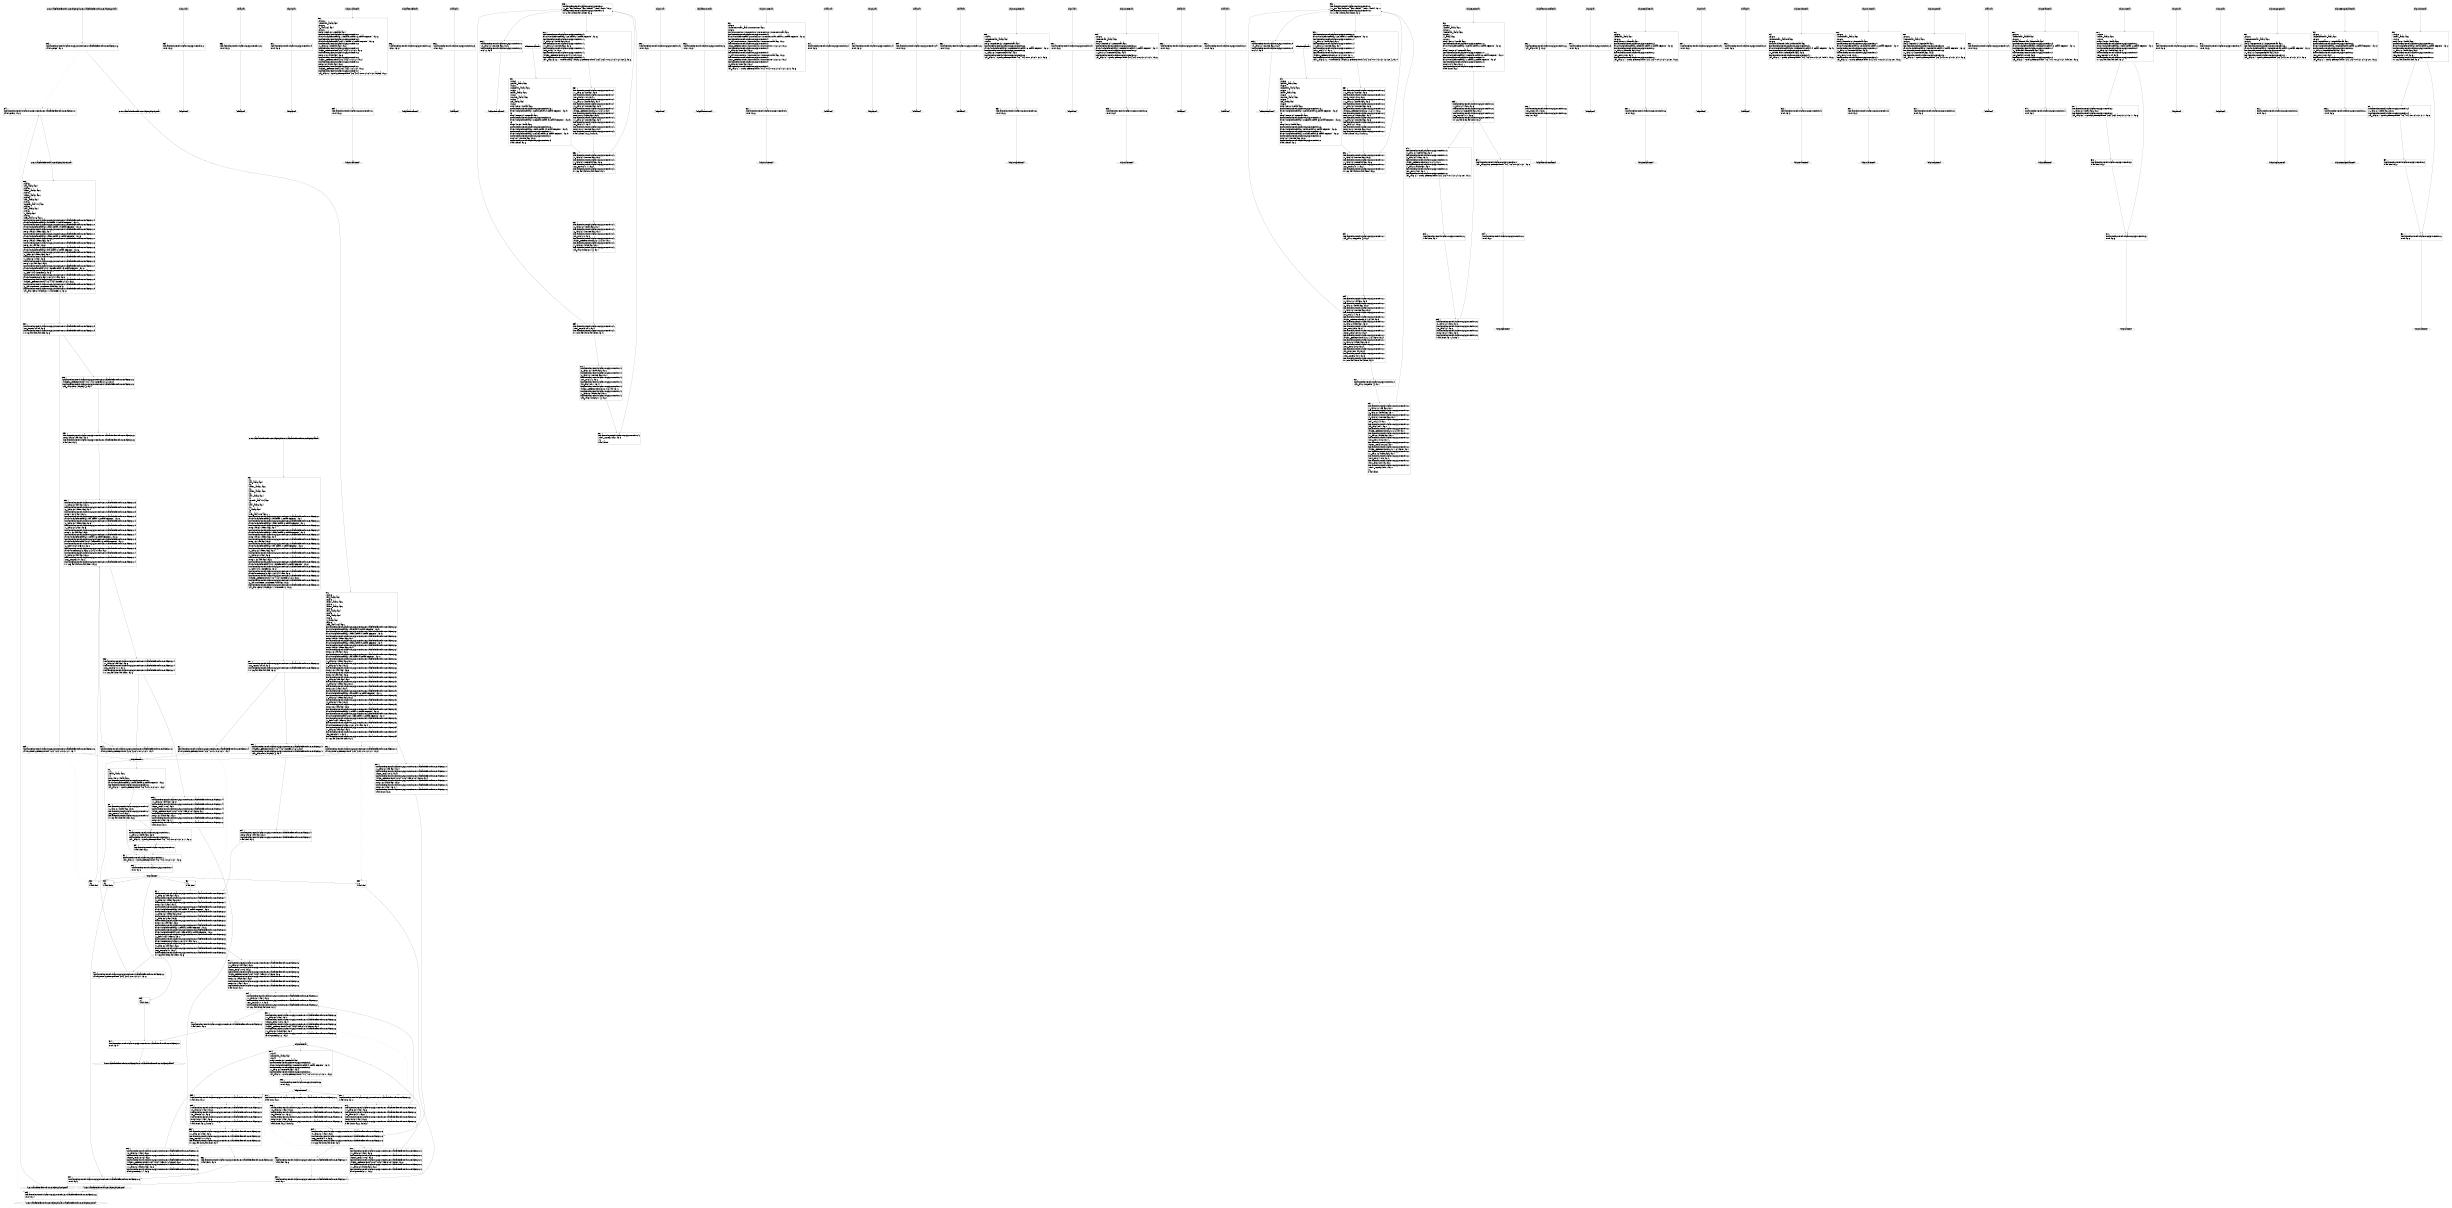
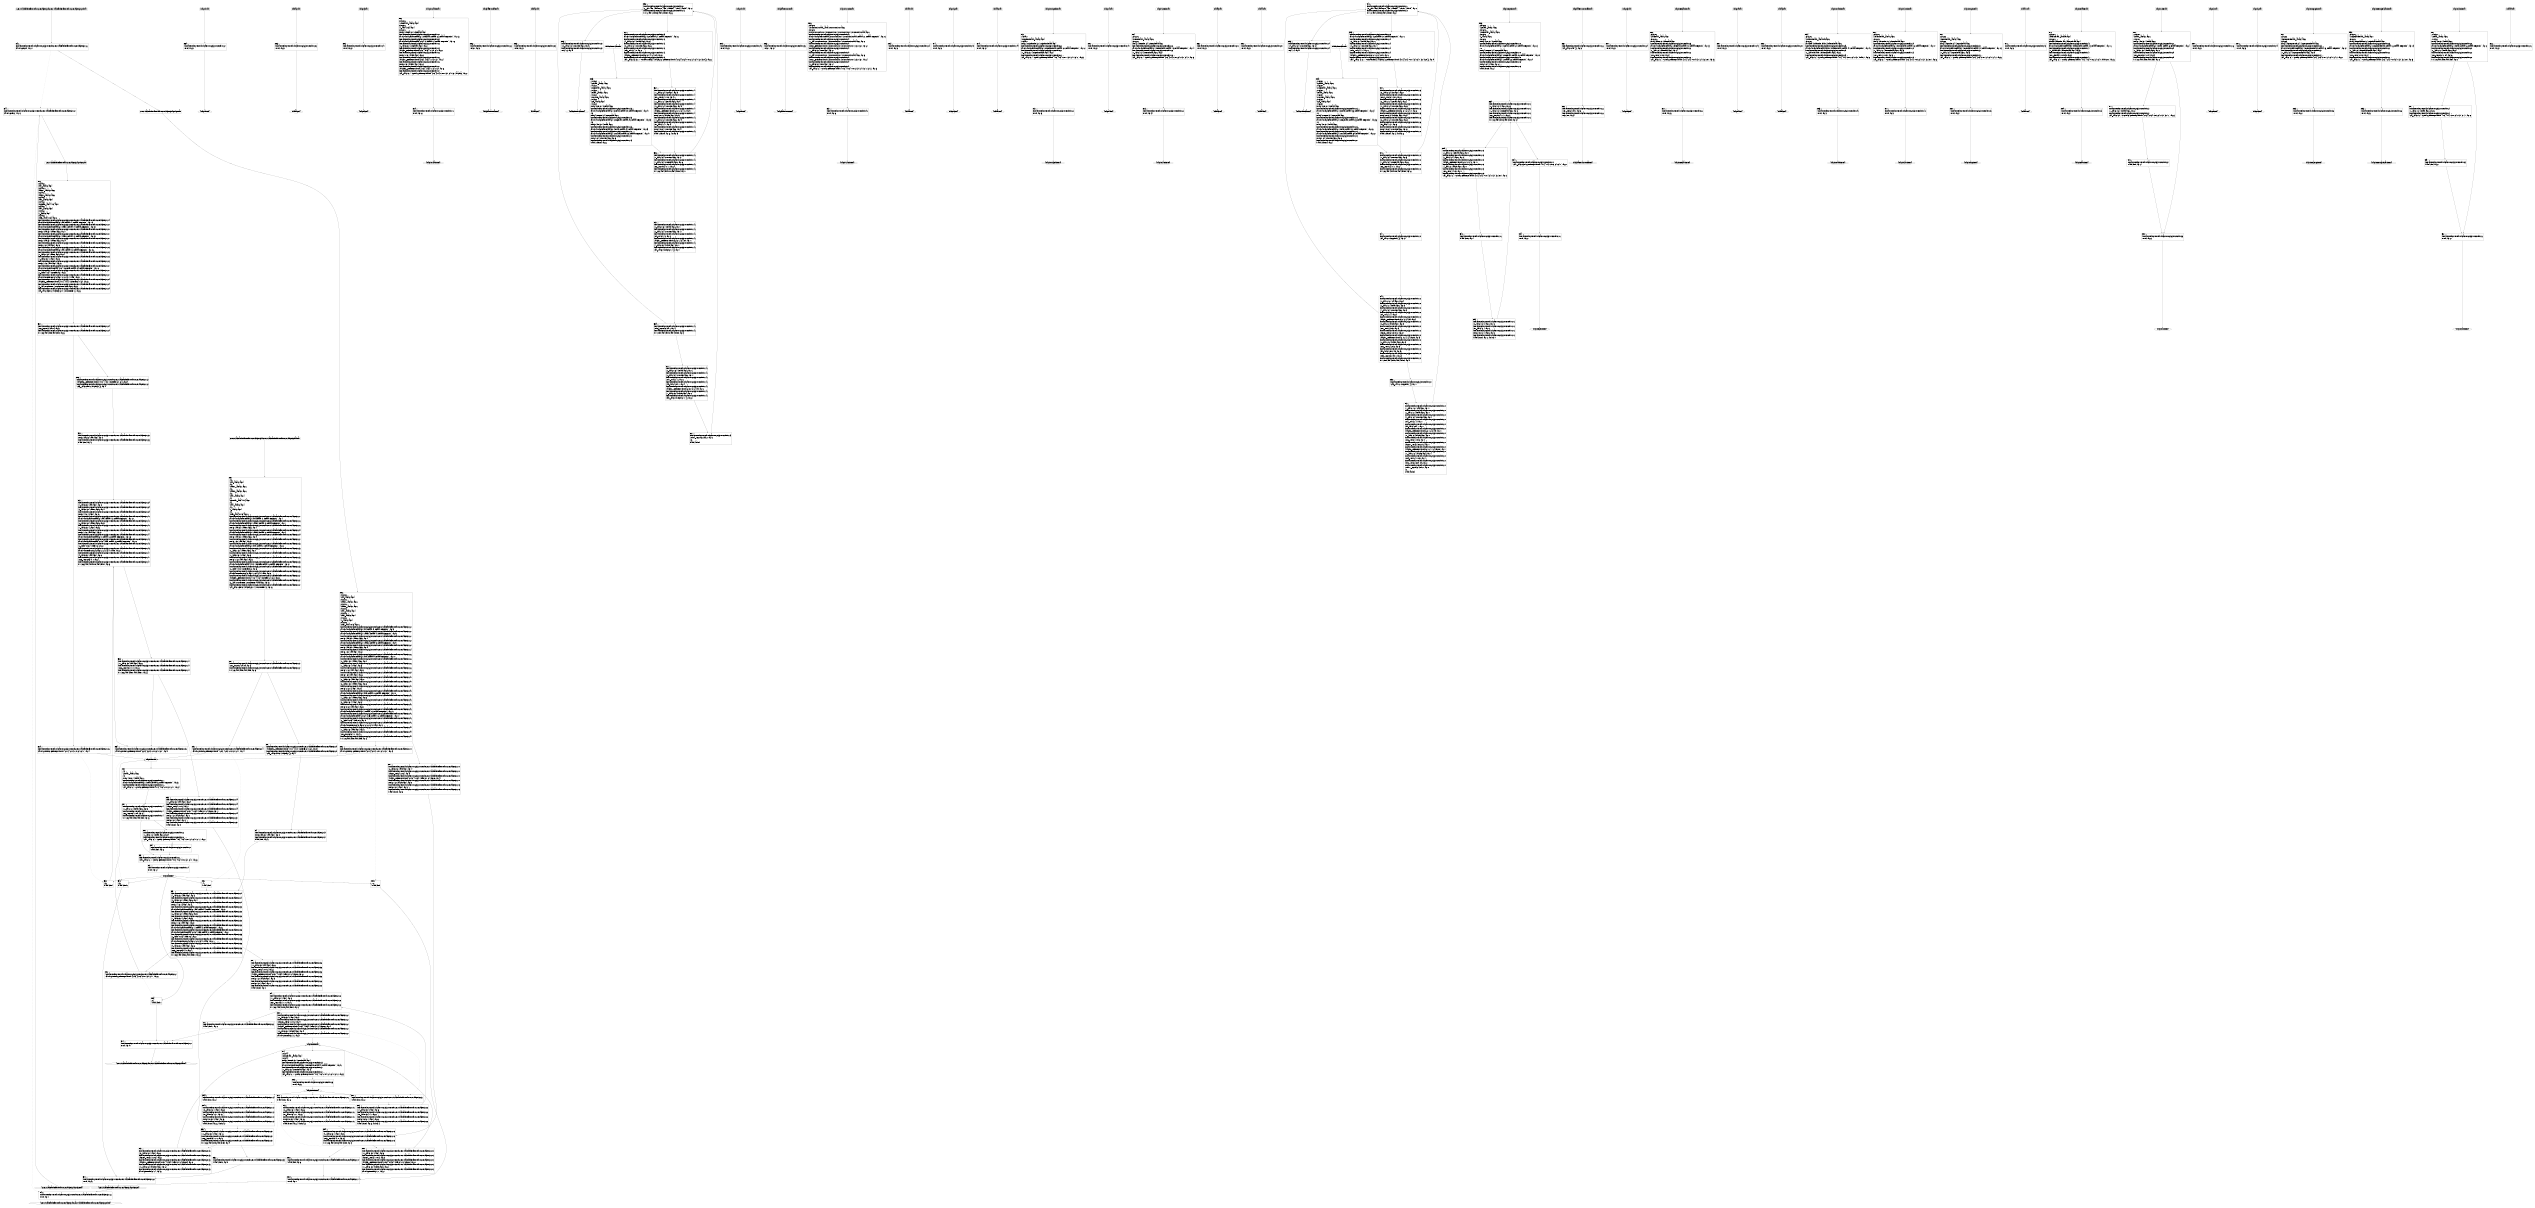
node "{io_ll_bad9_end}": removed
